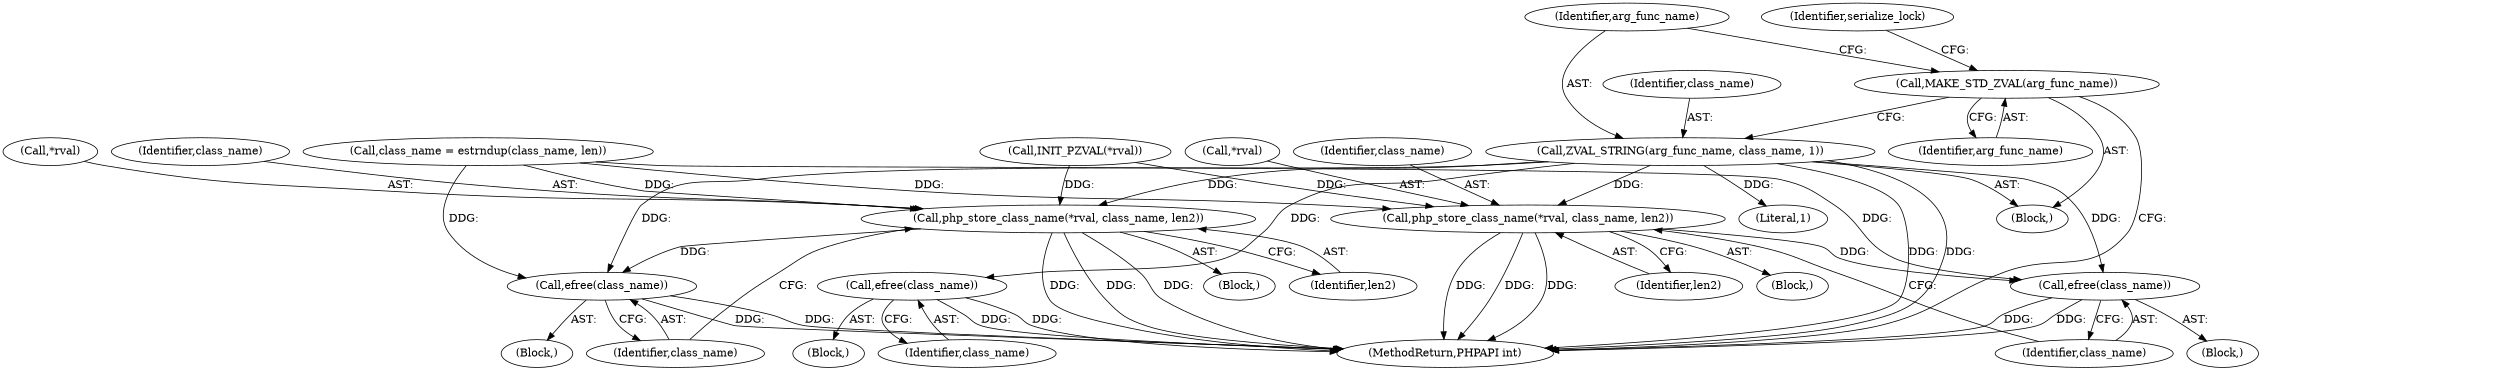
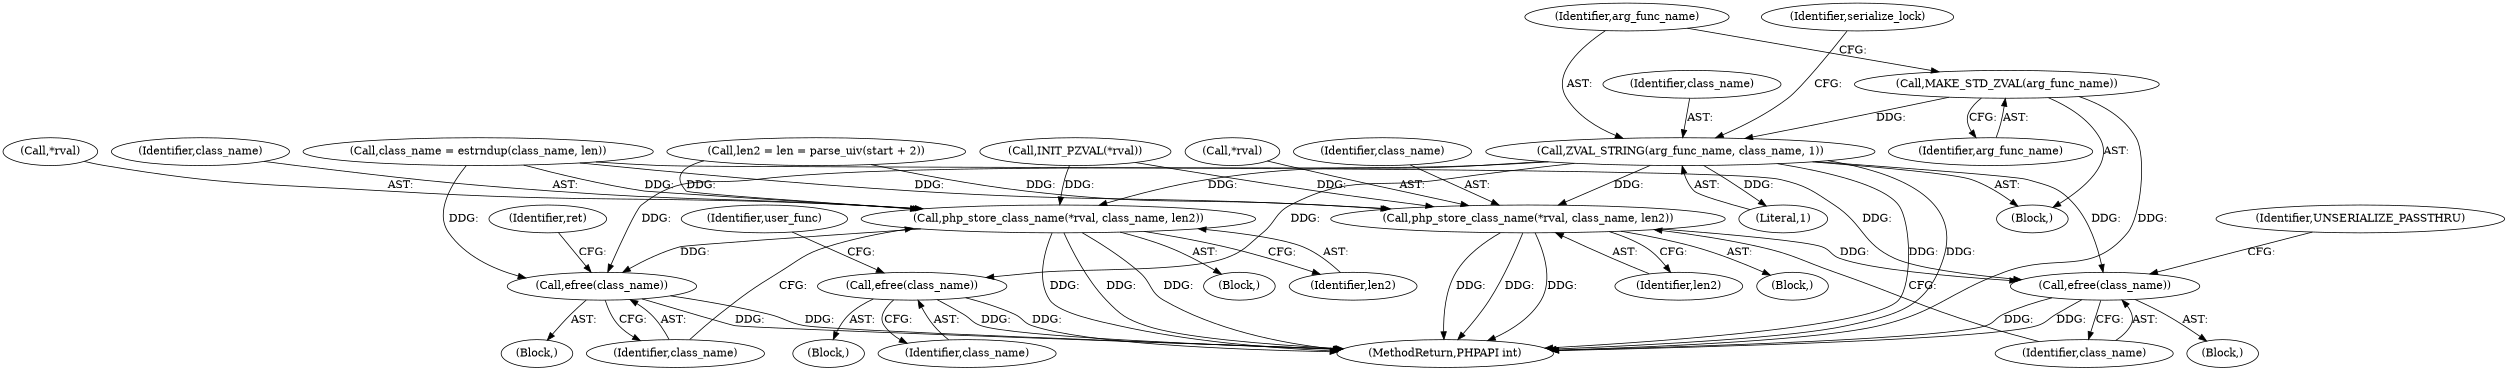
edge "(Identifier,serialize_lock)" -> "(Call,MAKE_STD_ZVAL(arg_func_name))": now "(Identifier,serialize_lock)" -> "(Call,ZVAL_STRING(arg_func_name, class_name, 1))"
edge "(Call,MAKE_STD_ZVAL(arg_func_name))" -> "(Call,ZVAL_STRING(arg_func_name, class_name, 1))": label "CFG: " -> "DDG: "
node "(Call,len2 = len = parse_uiv(start + 2))": added
edge "(Literal,1)" -> "(Call,ZVAL_STRING(arg_func_name, class_name, 1))": added, label "AST:"
node "(Identifier,ret)": added
node "(Identifier,user_func)": added
edge "(Call,MAKE_STD_ZVAL(arg_func_name))" -> "(MethodReturn,PHPAPI int)": label "CFG: " -> "DDG: "
node "(Identifier,UNSERIALIZE_PASSTHRU)": added
